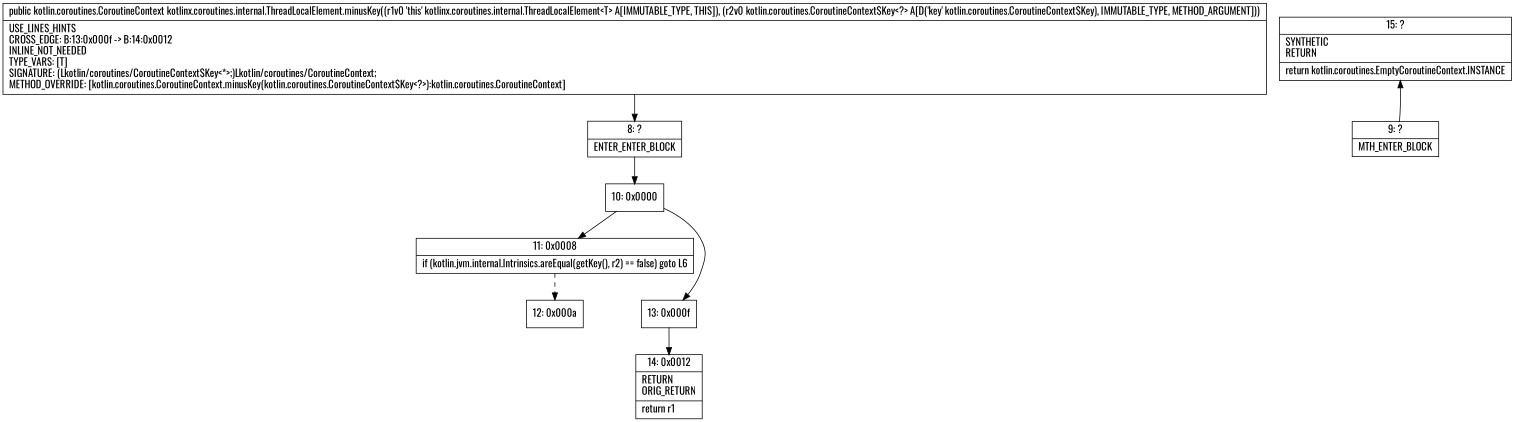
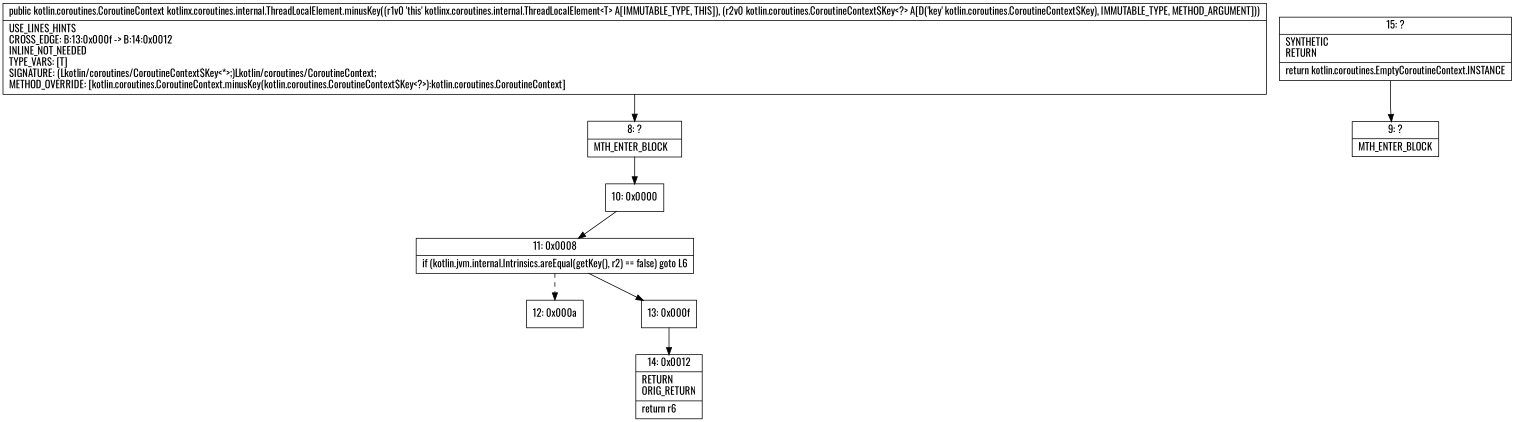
edge "9: ?" -> "15: ?": reversed
node "8: ?": text "ENTER_ENTER_BLOCK" -> "MTH_ENTER_BLOCK"
edge "10: 0x0000" -> "13: 0x000f": now "11: 0x0008" -> "13: 0x000f"
node "14: 0x0012": text "return r1" -> "return r6"
